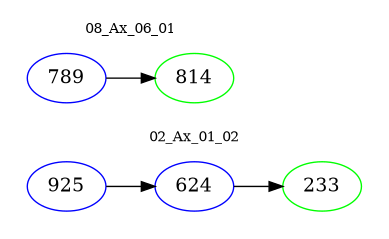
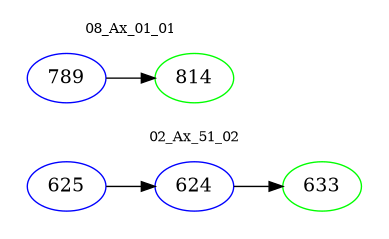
cluster "08_Ax_06_01": label "08_Ax_06_01" -> "08_Ax_01_01"
cluster "02_Ax_01_02": label "02_Ax_01_02" -> "02_Ax_51_02"
node "925": label "925" -> "625"
node "233": label "233" -> "633"
